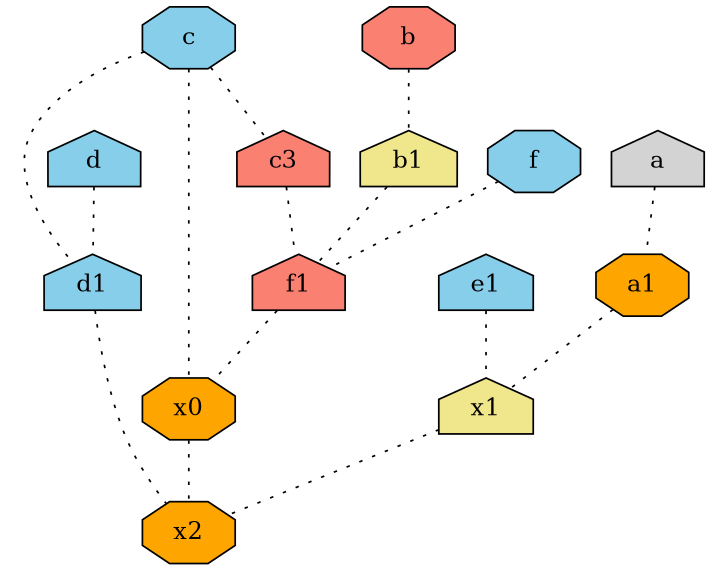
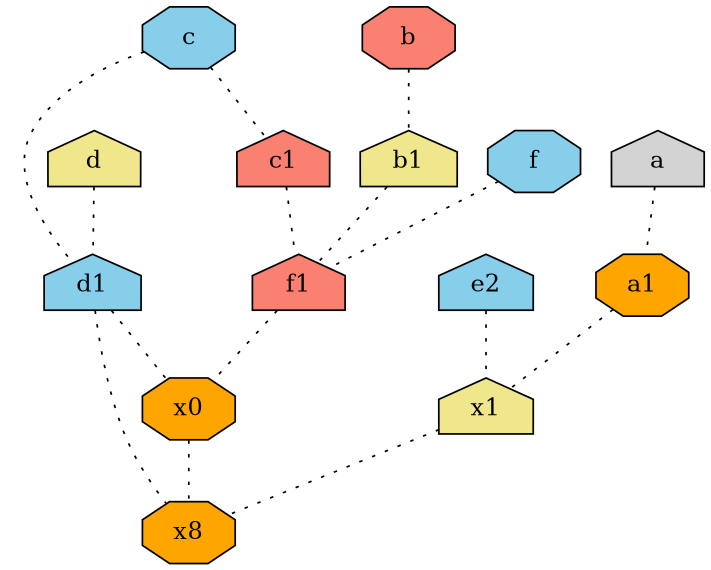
node "d": fillcolor skyblue -> khaki
node "c3": label "c3" -> "c1"
edge "c" -- "x0": now "d1" -- "x0"
node "e1": label "e1" -> "e2"
node "x2": label "x2" -> "x8"
